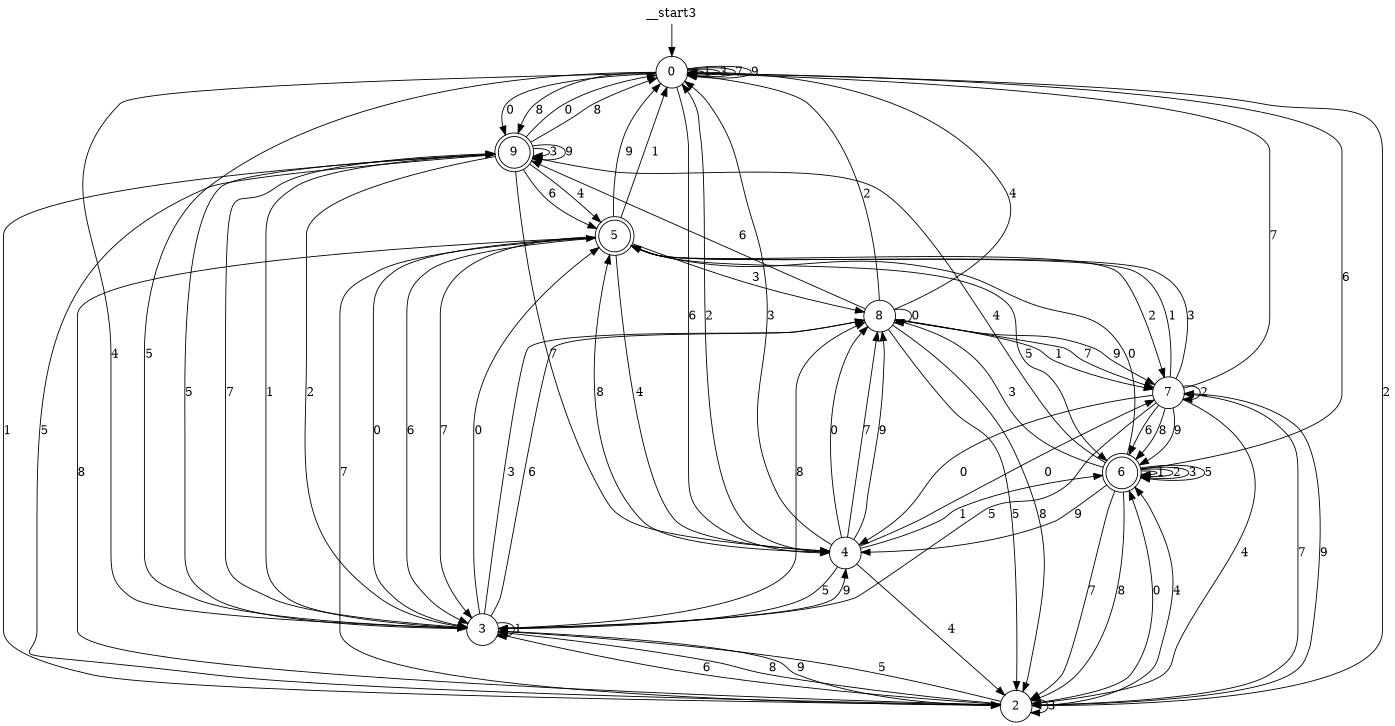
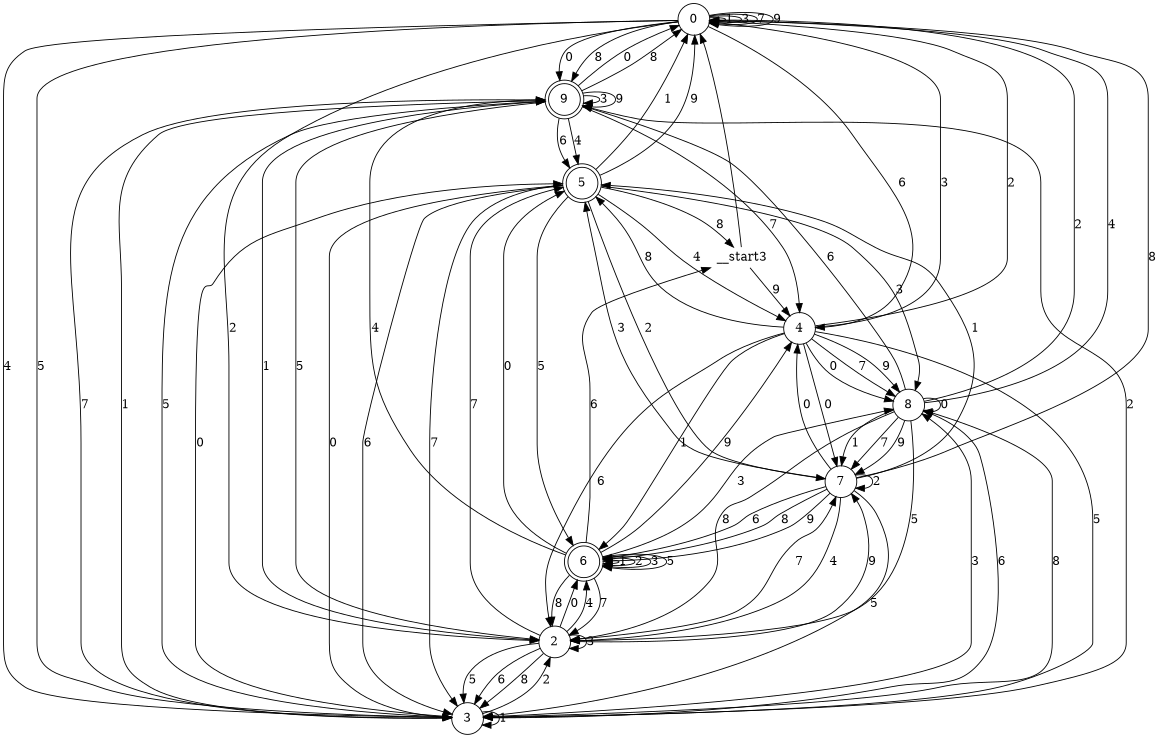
edge "6" -> "0": now "6" -> "__start3"
edge "7" -> "0": label "7" -> "8"
edge "3" -> "4": now "__start3" -> "4"
edge "4" -> "2": label "4" -> "6"
edge "5" -> "2": now "5" -> "__start3"
edge "3" -> "2": label "9" -> "2"
